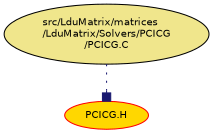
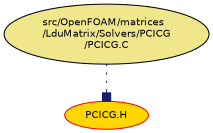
node "src/LduMatrix/matrices /LduMatrix/Solvers/PCICG /PCICG.C": label "src/LduMatrix/matrices /LduMatrix/Solvers/PCICG /PCICG.C" -> "src/OpenFOAM/matrices /LduMatrix/Solvers/PCICG /PCICG.C"
